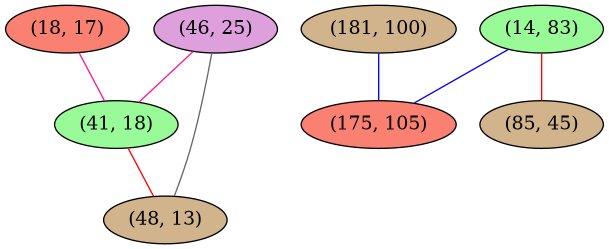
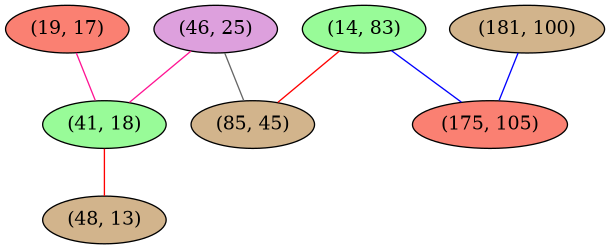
node "(18, 17)": label "(18, 17)" -> "(19, 17)"
edge "(46, 25)" -- "(48, 13)": now "(46, 25)" -- "(85, 45)"
